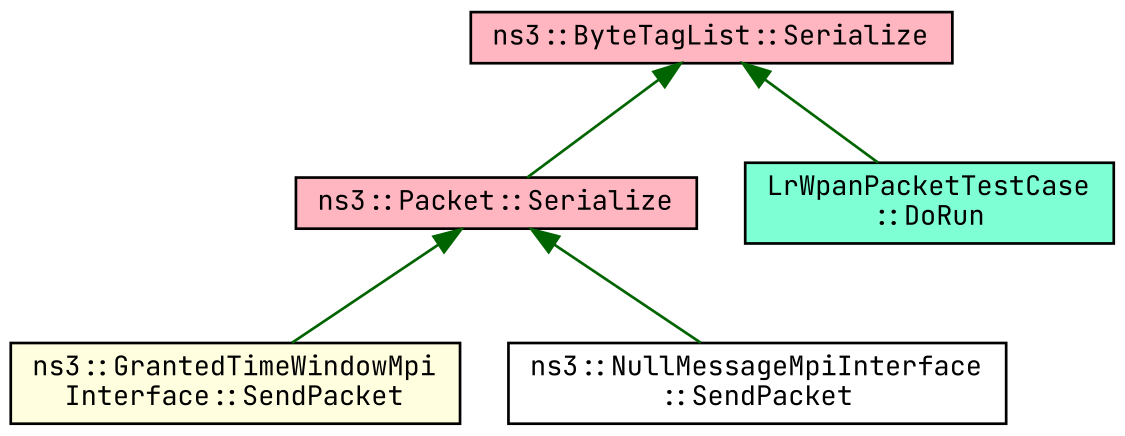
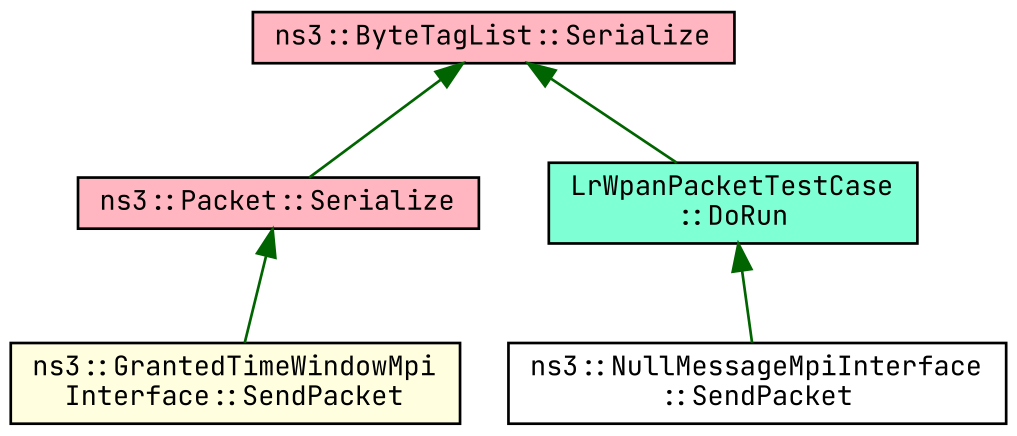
edge "ns3::NullMessageMpiInterface ::SendPacket" -> "ns3::Packet::Serialize": now "ns3::NullMessageMpiInterface ::SendPacket" -> "LrWpanPacketTestCase ::DoRun"
